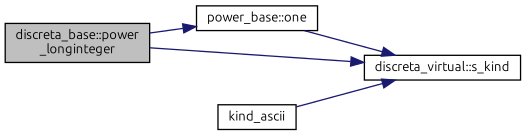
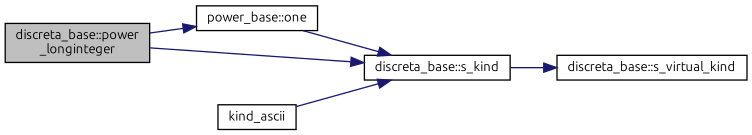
node "discreta_virtual::s_kind": label "discreta_virtual::s_kind" -> "discreta_base::s_kind"
node "discreta_base::s_virtual_kind": added
